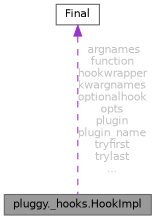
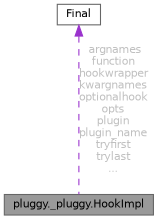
node "pluggy._hooks.HookImpl": label "pluggy._hooks.HookImpl" -> "pluggy._pluggy.HookImpl"
